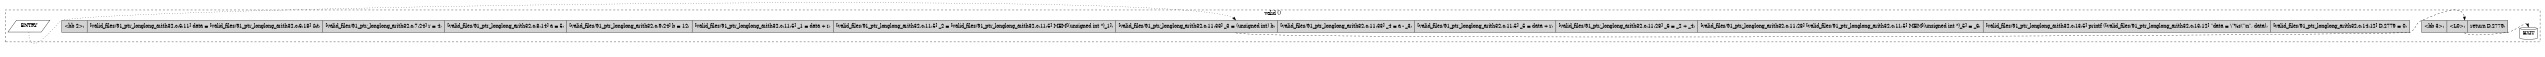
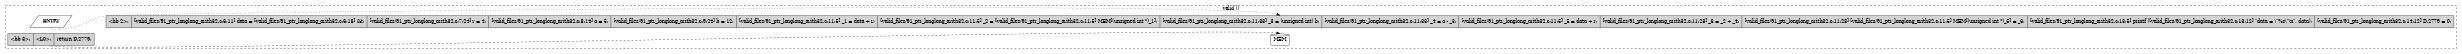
node "EXIT": label "EXIT" -> "MEM"
edge "<bb 2>:" -> "<bb 3>:": removed
